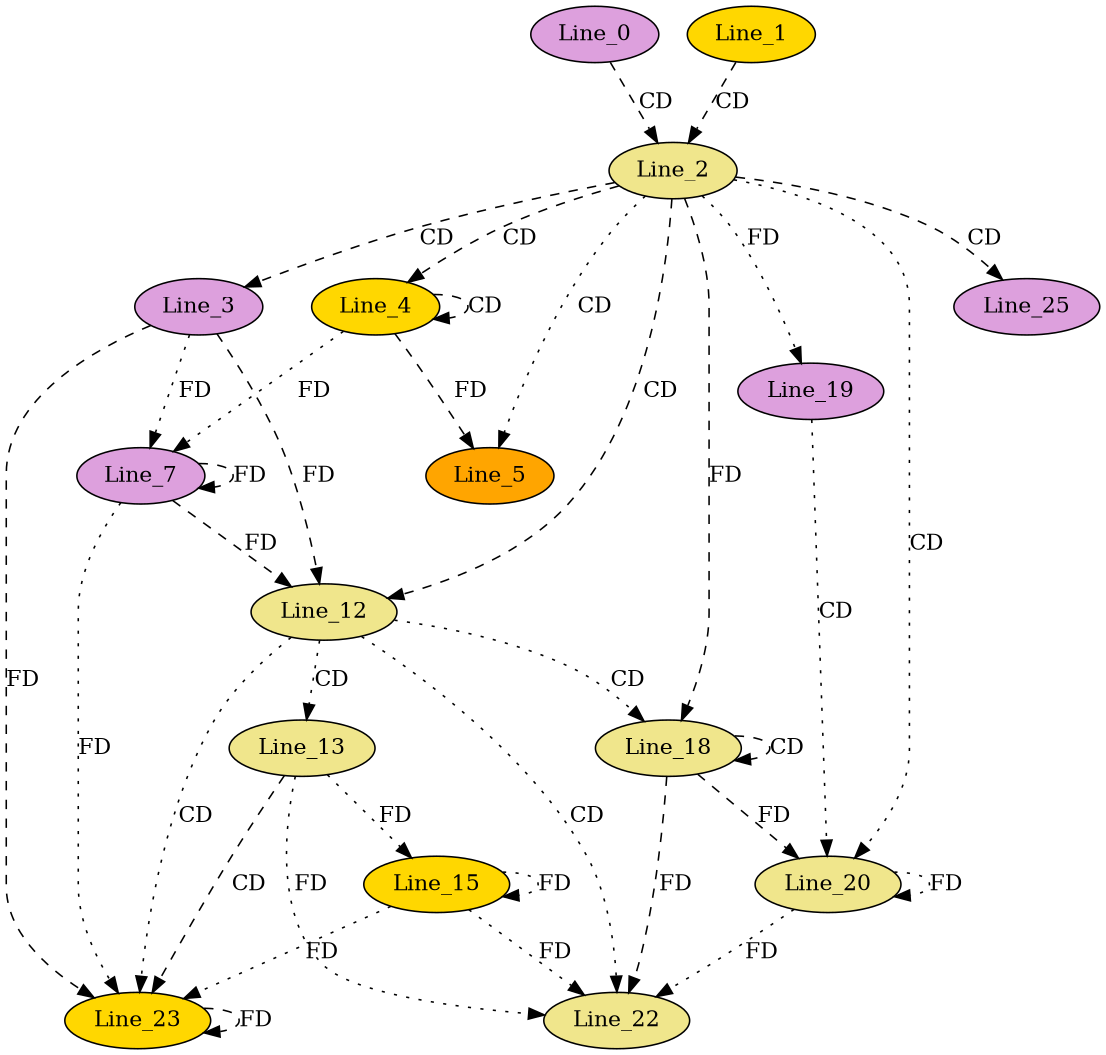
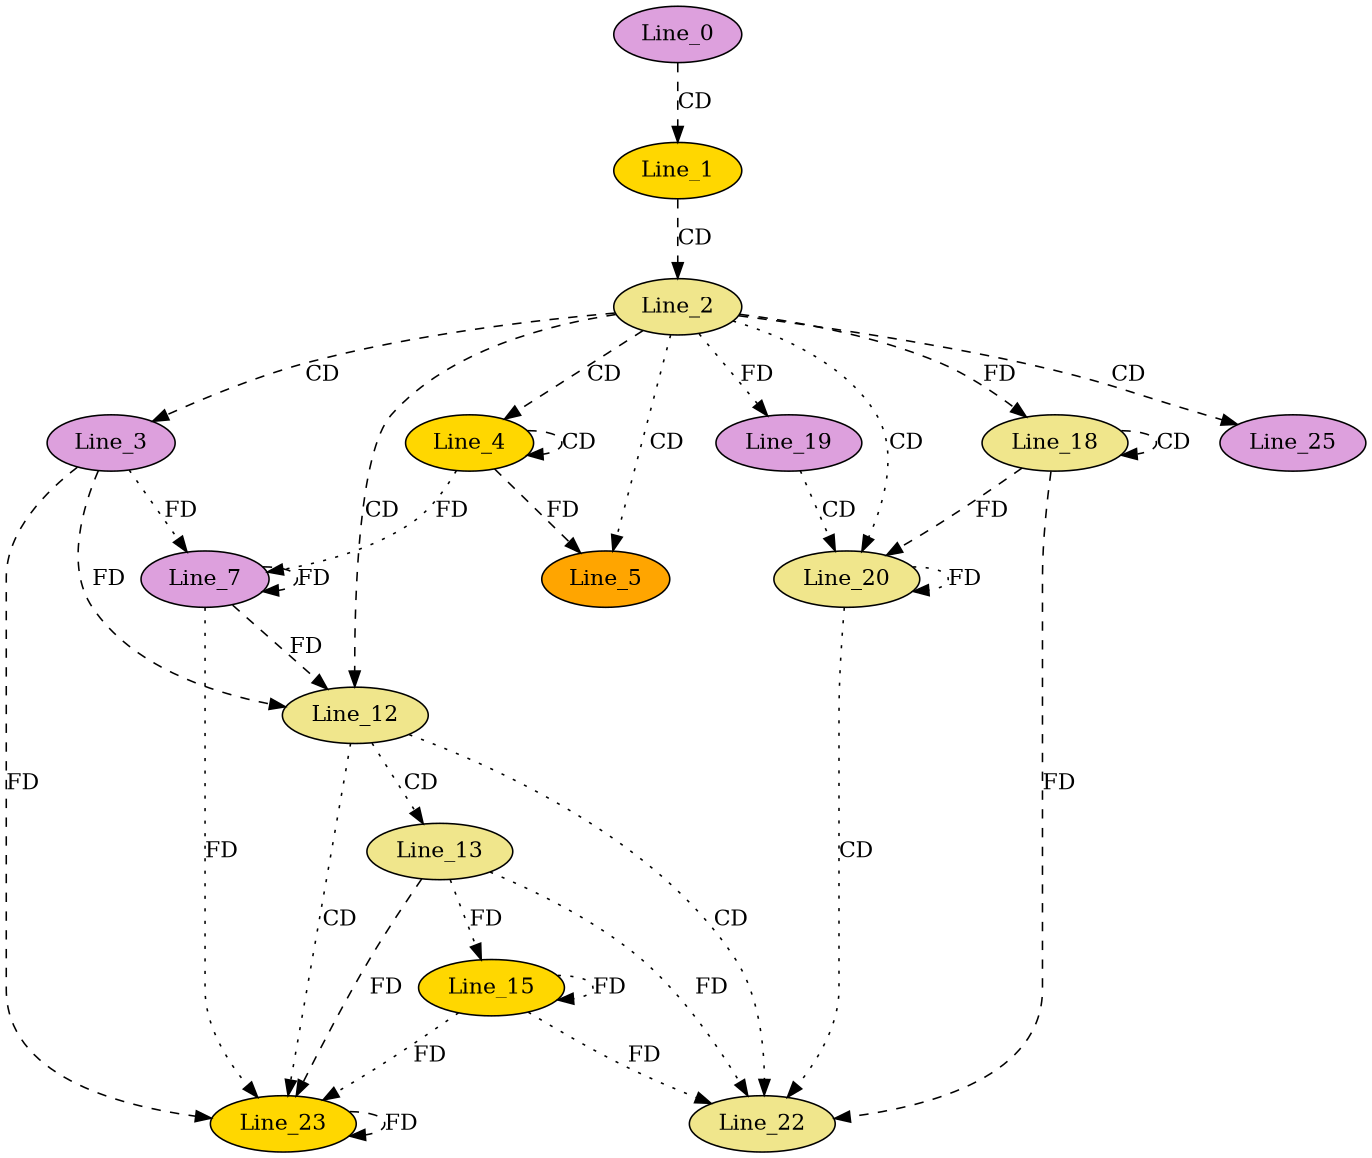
edge "Line_0" -> "Line_2": now "Line_0" -> "Line_1"
edge "Line_12" -> "Line_18": removed, label "CD"
edge "Line_13" -> "Line_23": label "CD" -> "FD"
edge "Line_20" -> "Line_22": label "FD" -> "CD"
